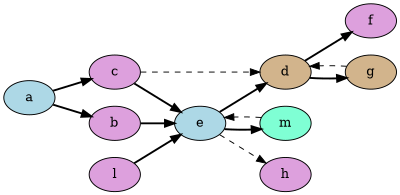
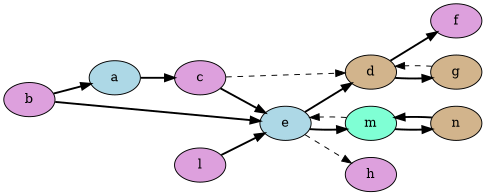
edge "a" -> "b": reversed
node "n": added
